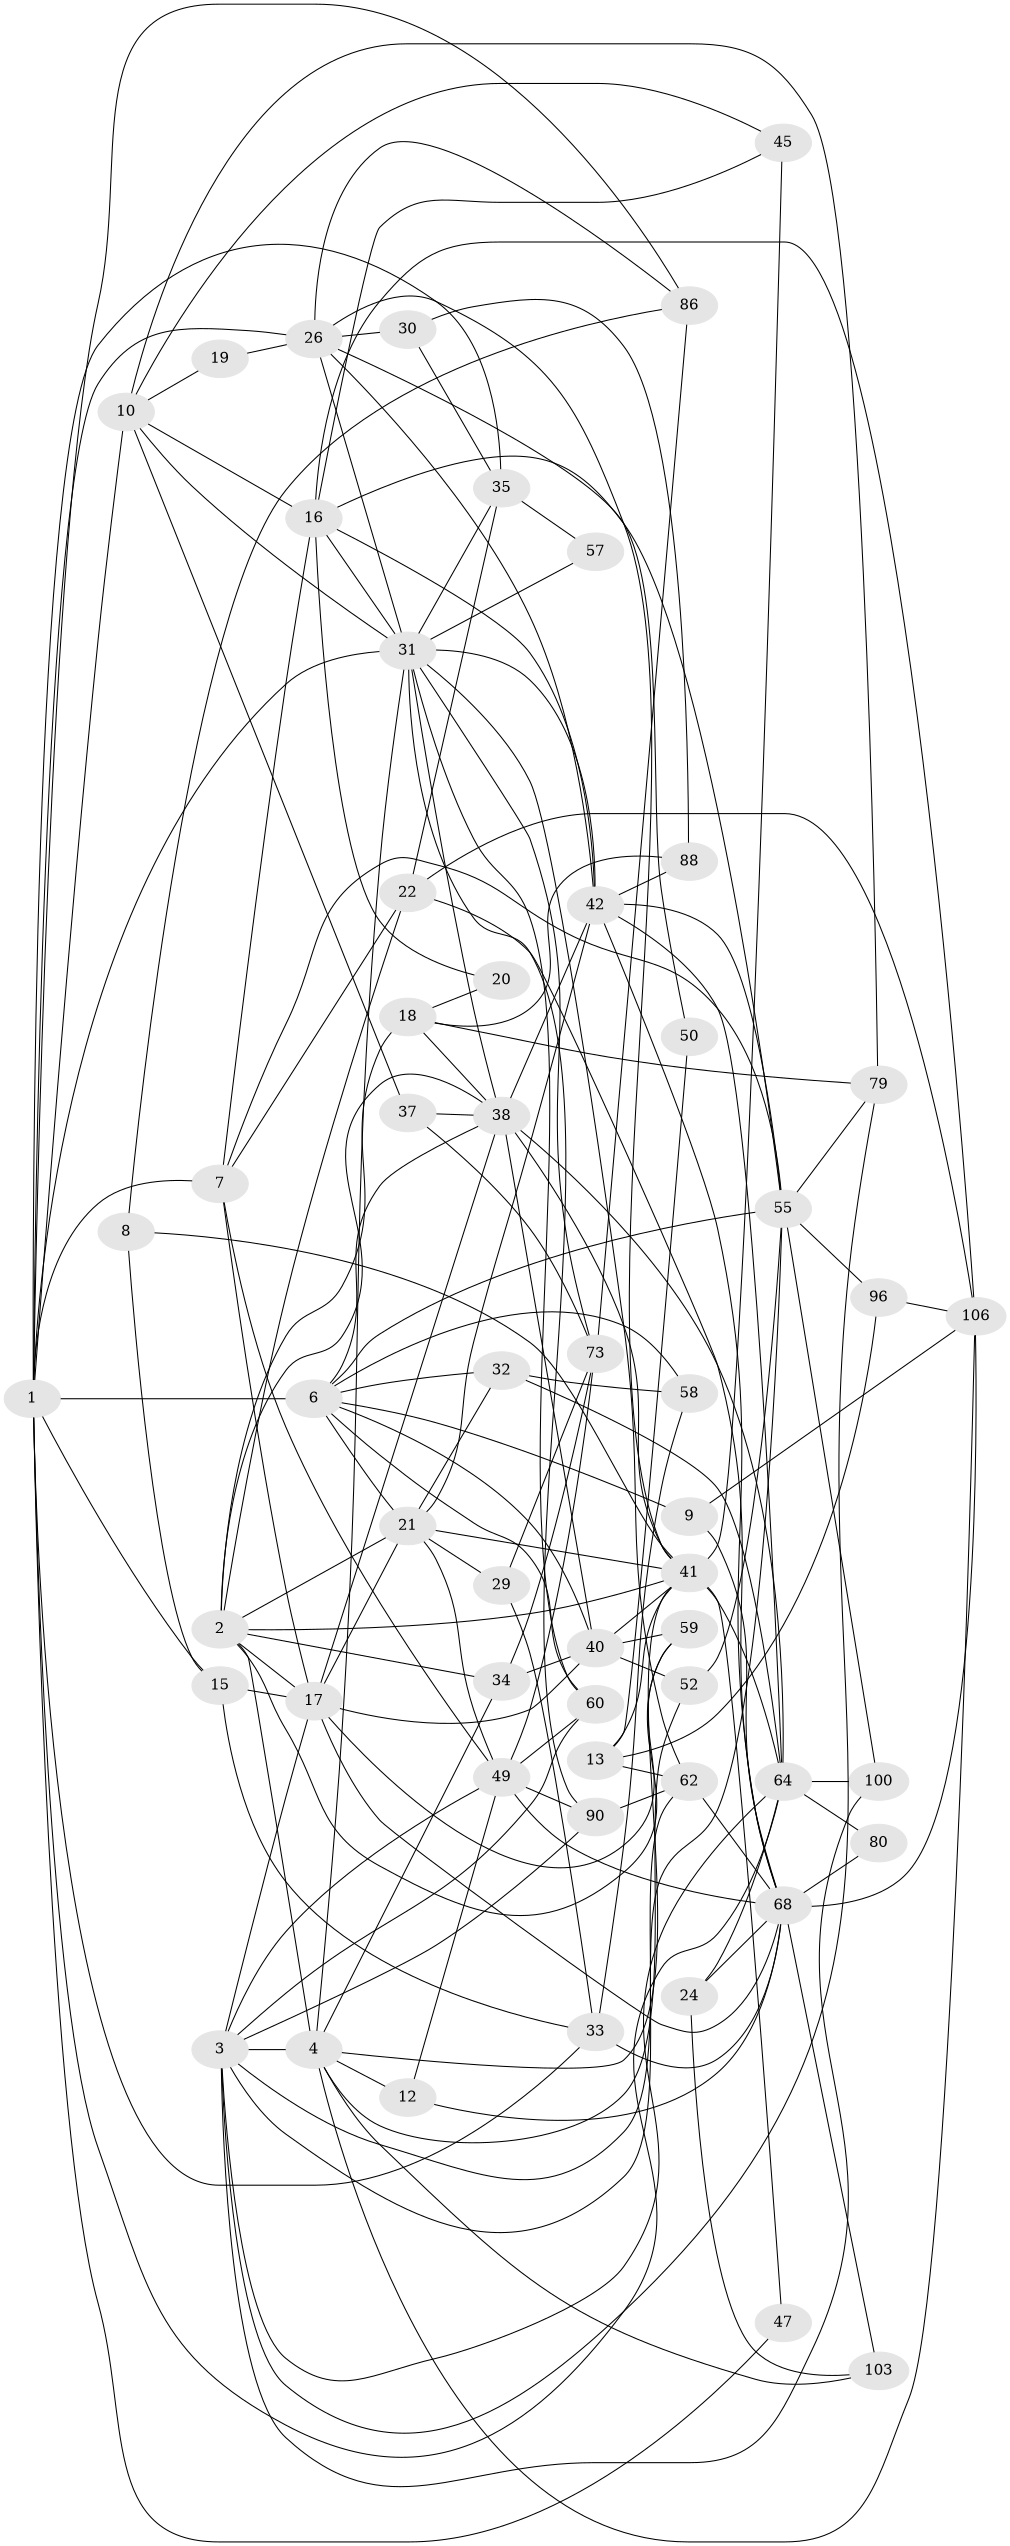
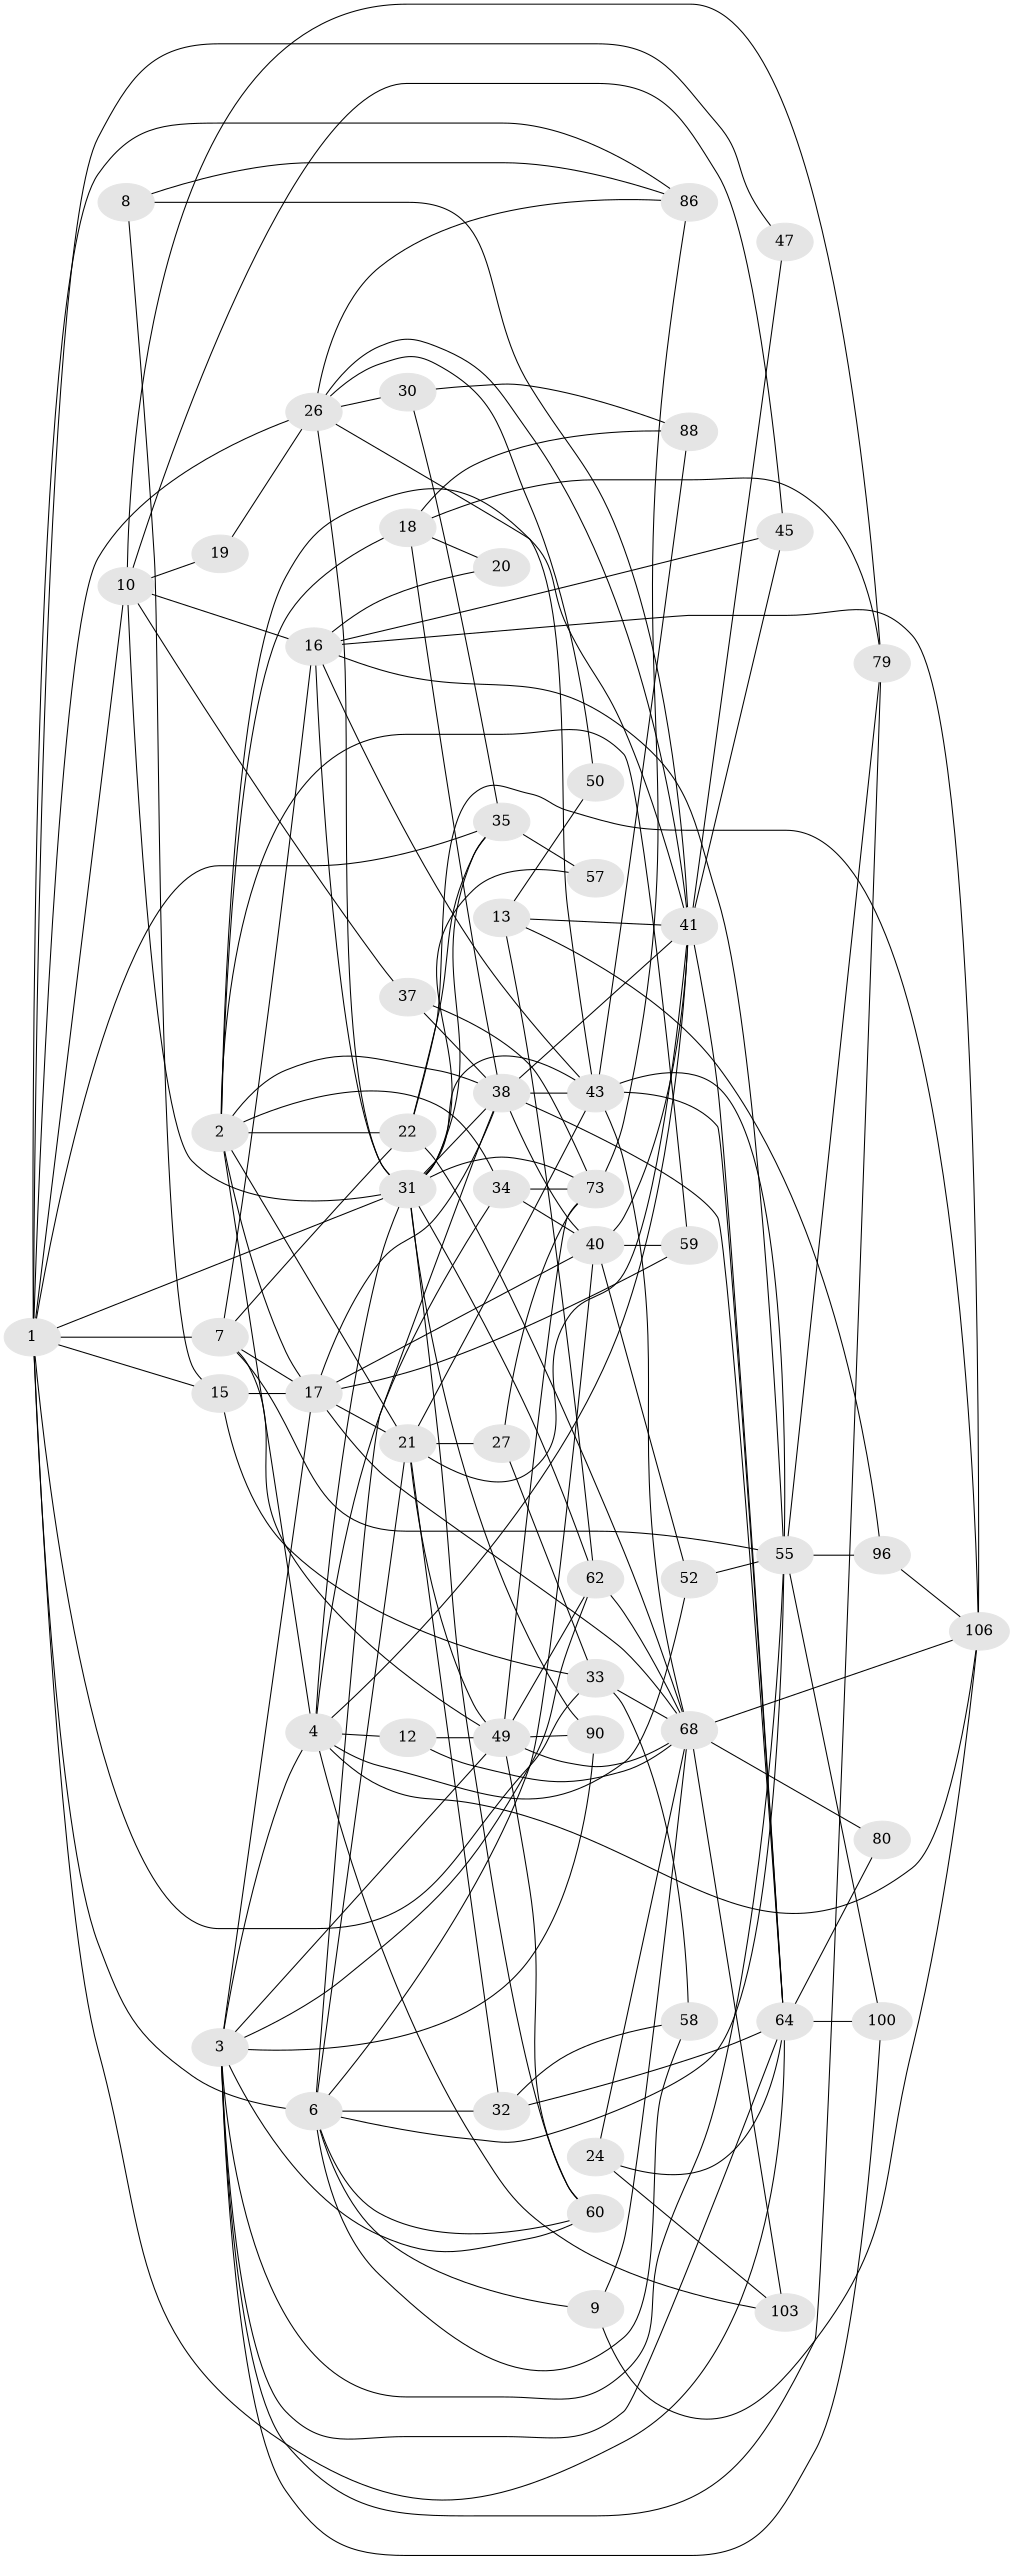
node "42": label "42" -> "43"
node "29": label "29" -> "27"
edge "62" -- "90": now "62" -- "49"
